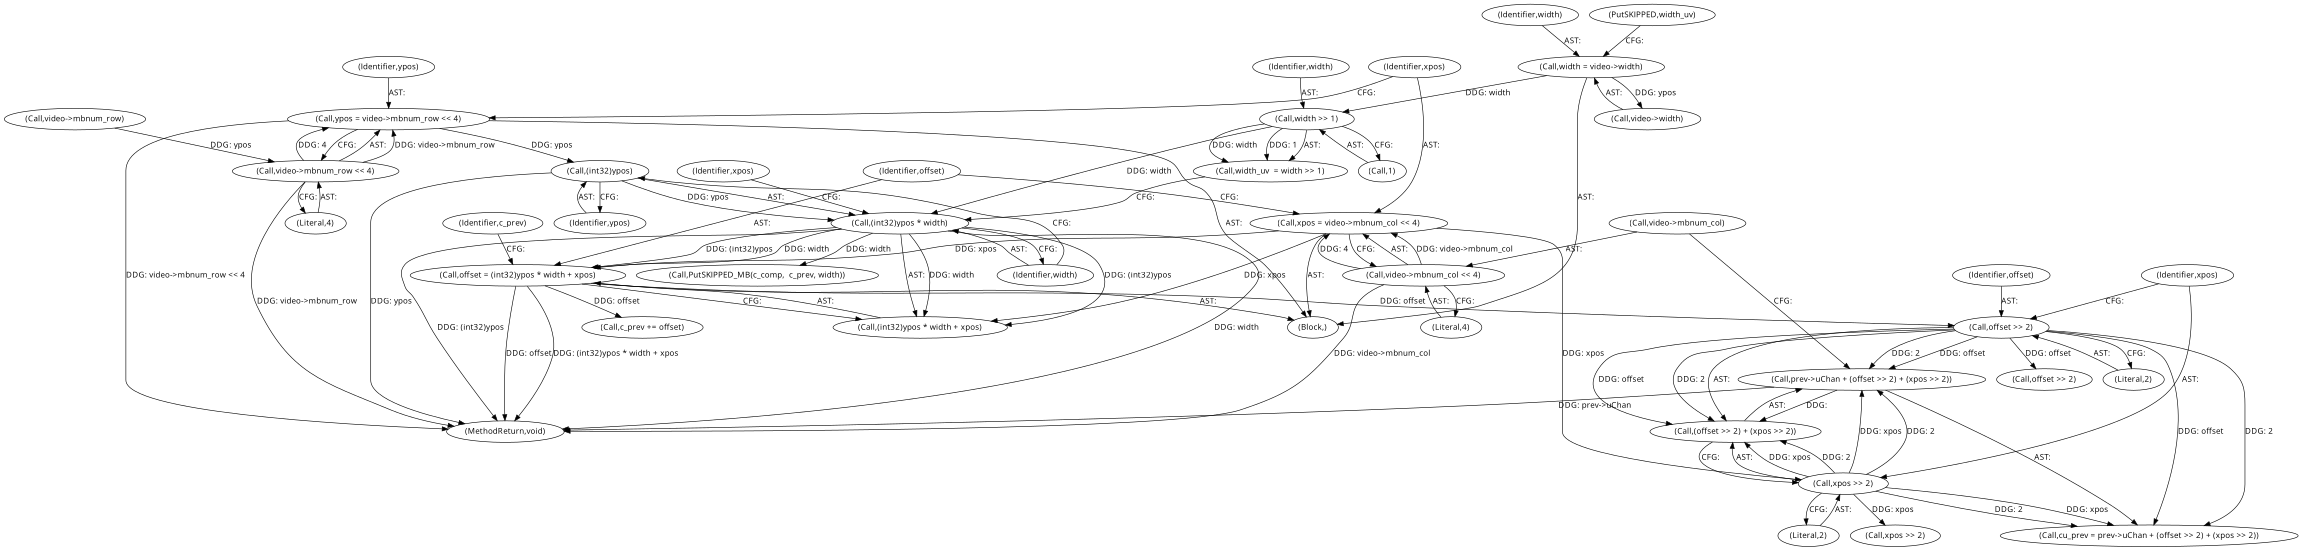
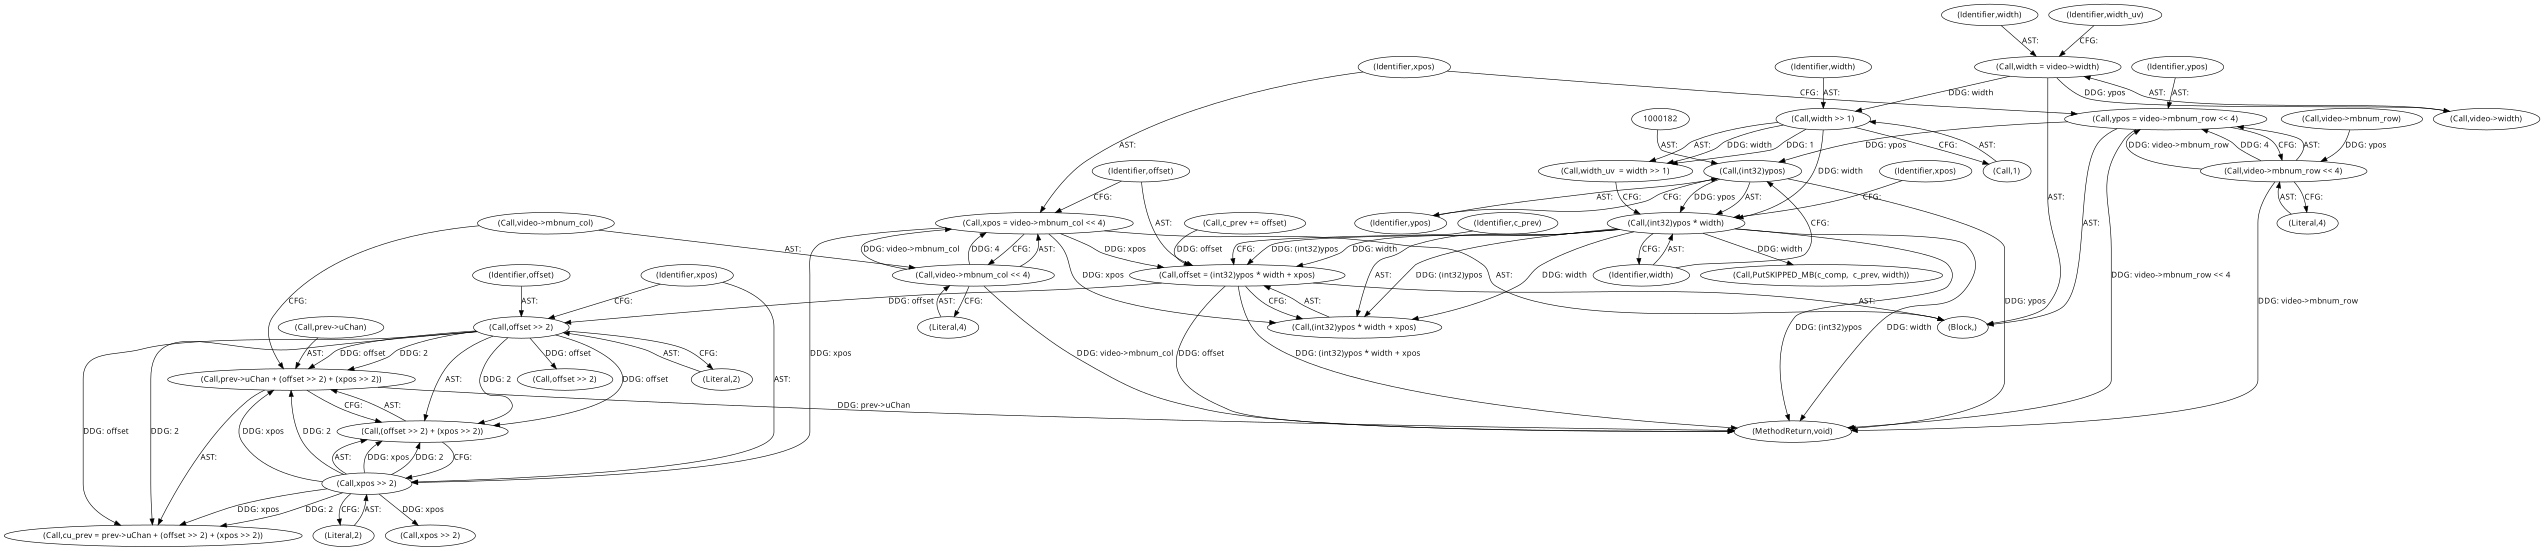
node "(PutSKIPPED,width_uv)": label "(PutSKIPPED,width_uv)" -> "(Identifier,width_uv)"
node "1000182": added
edge "(Call,offset = (int32)ypos * width + xpos)" -> "(Call,c_prev += offset)": reversed
node "(Call,prev->uChan)": added
edge "(Call,prev->uChan + (offset >> 2) + (xpos >> 2))" -> "(Call,(offset >> 2) + (xpos >> 2))": label "DDG: " -> "CFG: "
